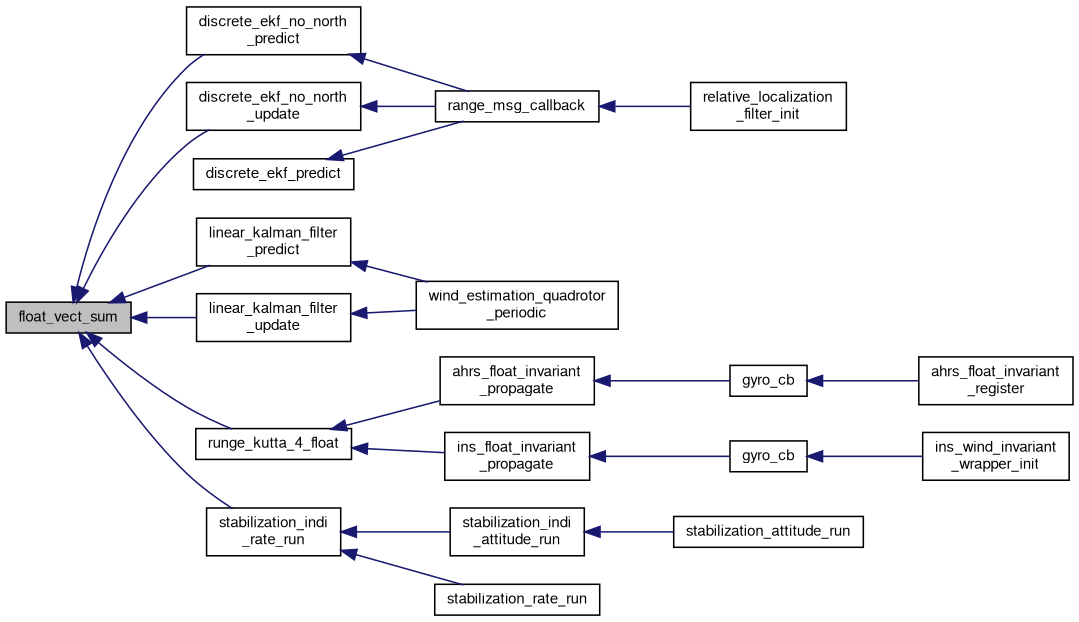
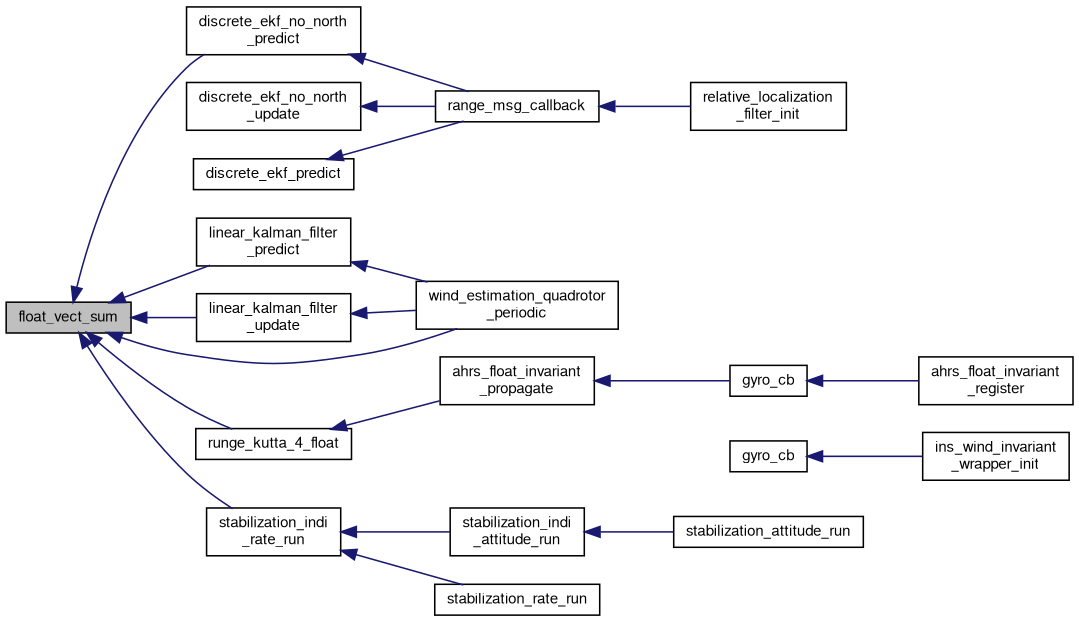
edge "discrete_ekf_no_north _update" -> "float_vect_sum": now "wind_estimation_quadrotor _periodic" -> "float_vect_sum"
node "ins_float_invariant _propagate": removed
